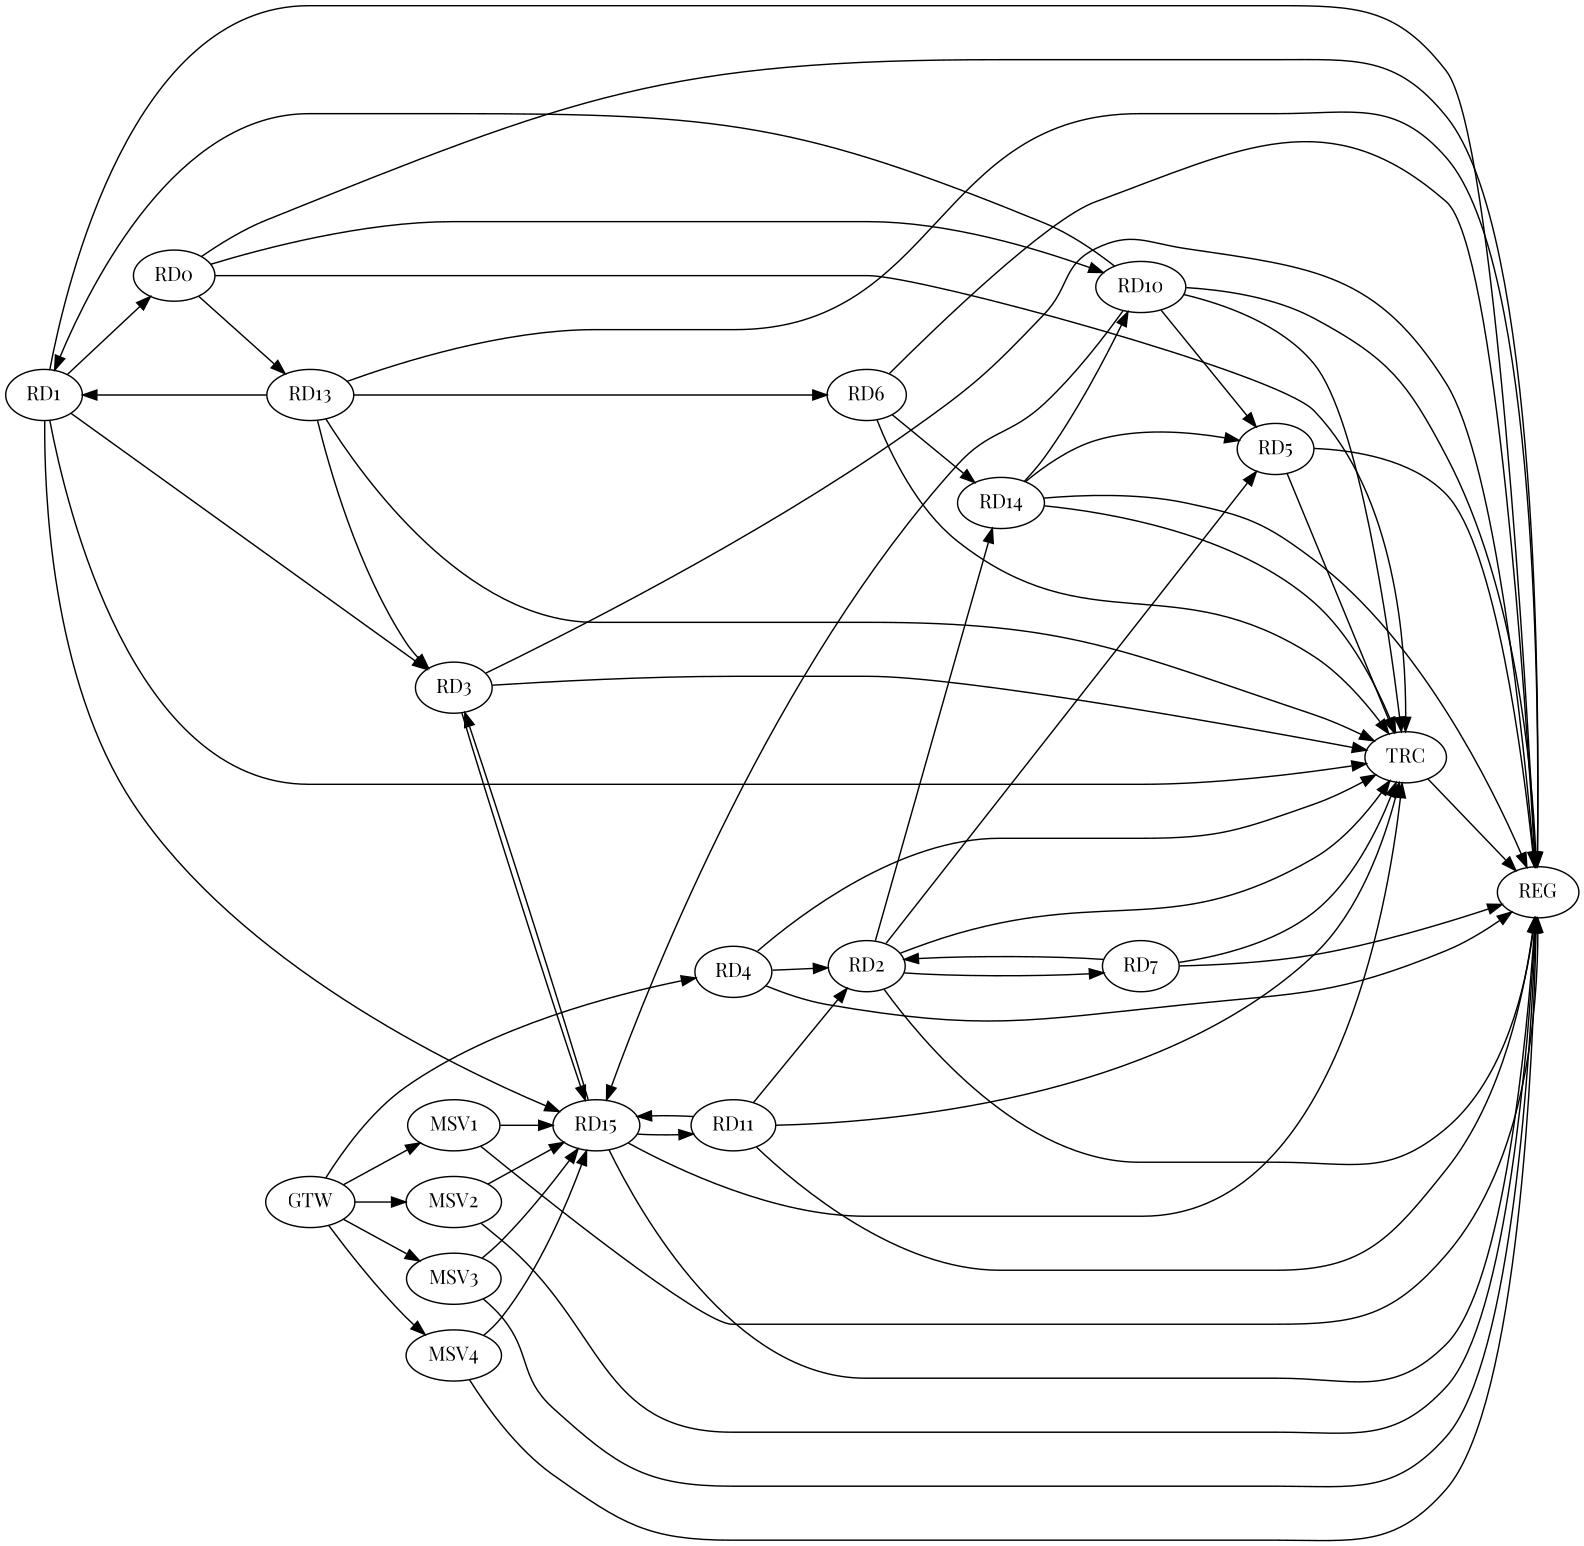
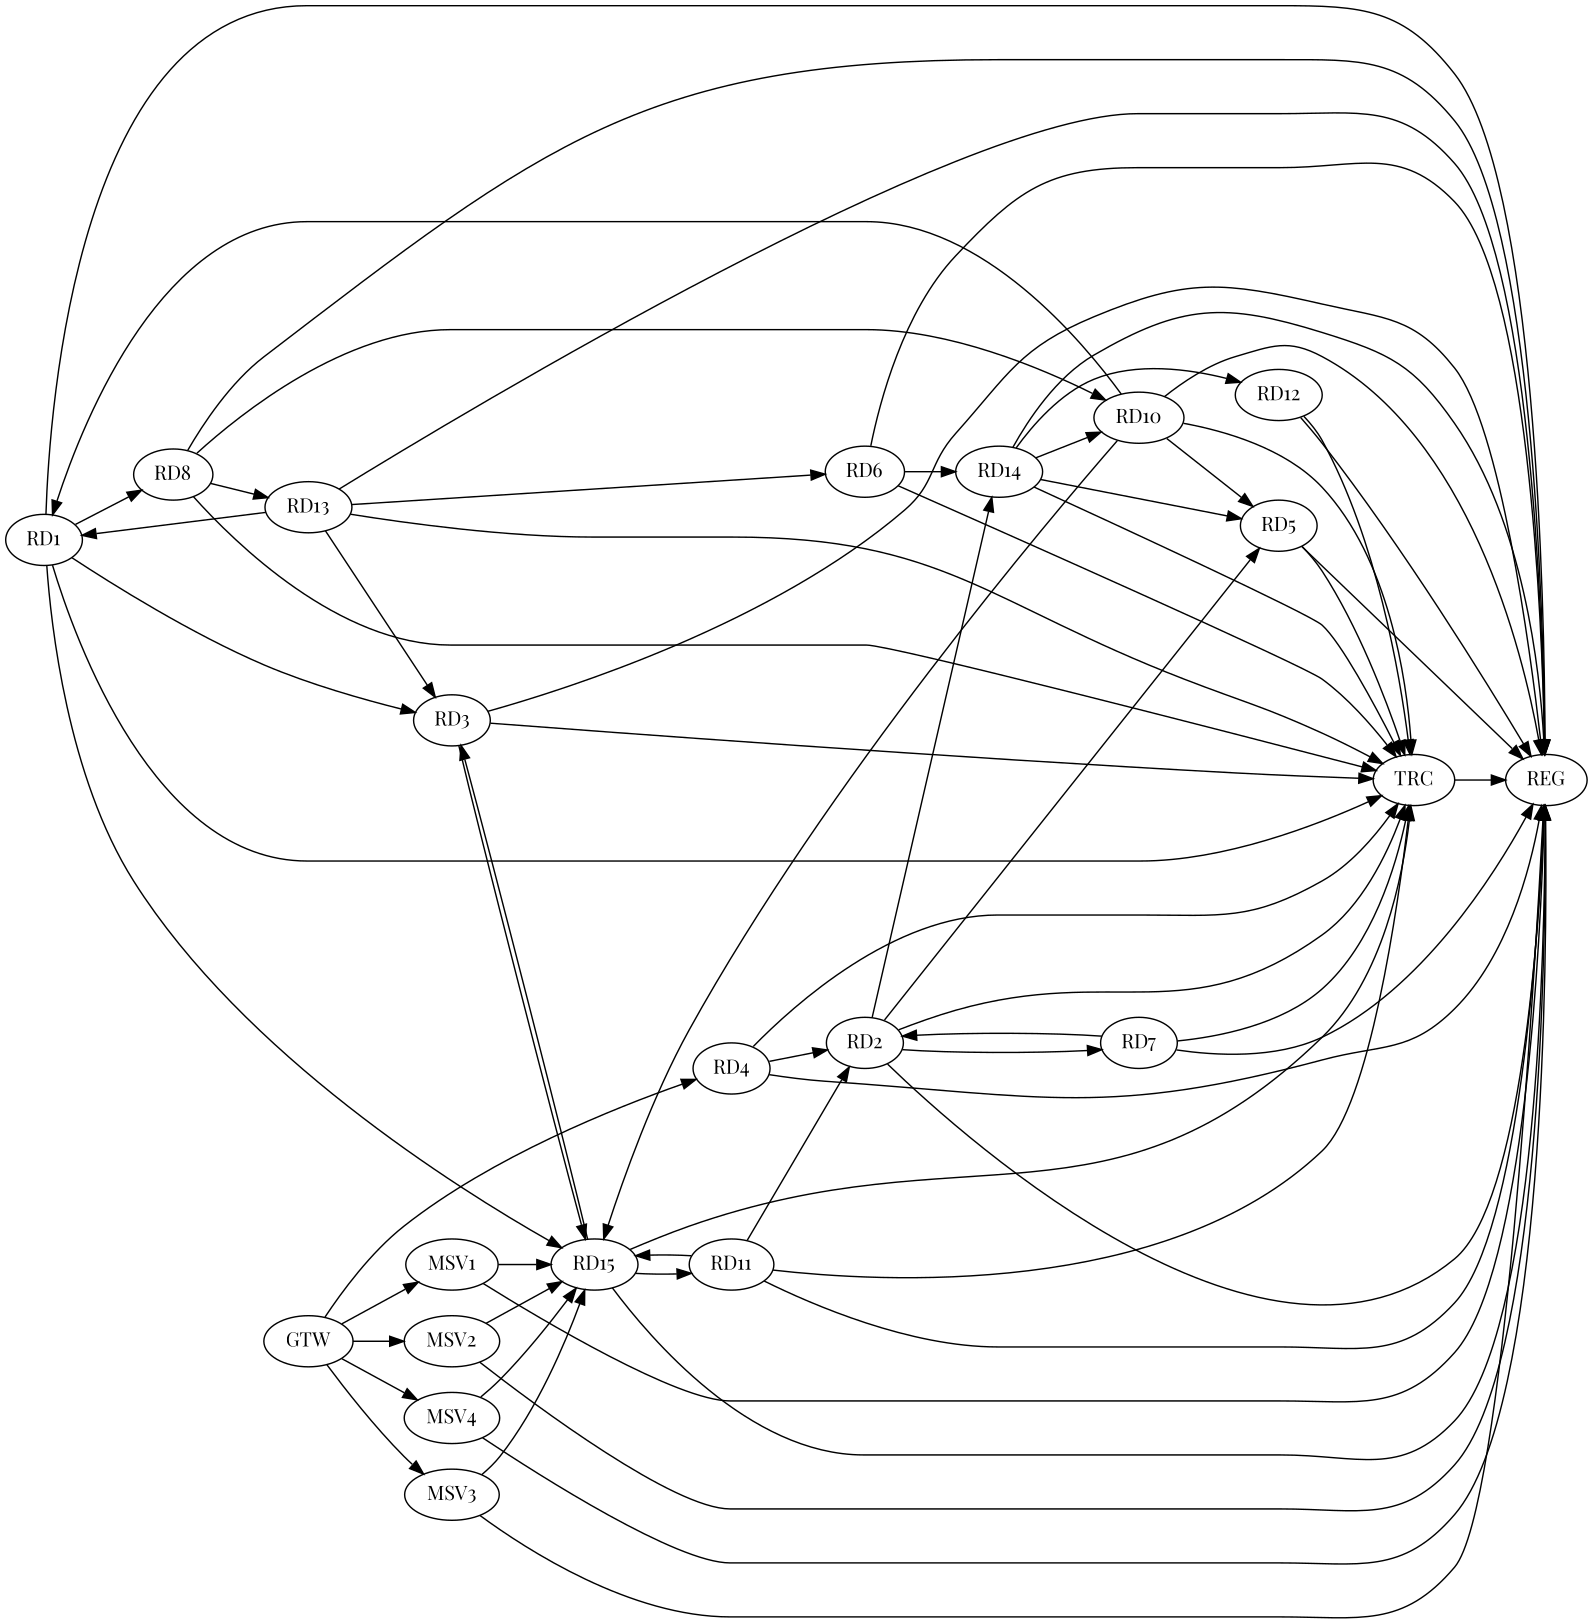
node "RD0": label "RD0" -> "RD8"
node "RD12": added
